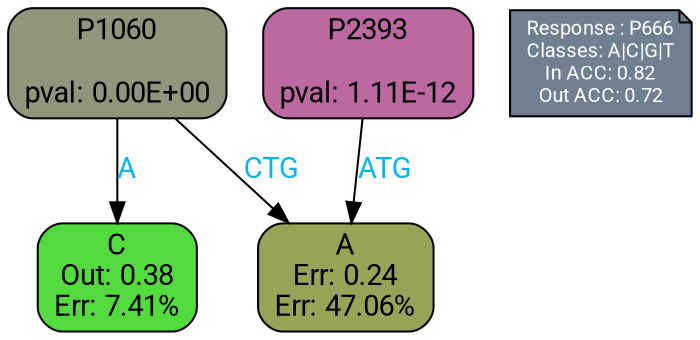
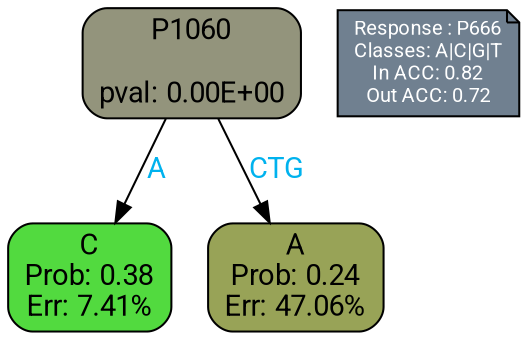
node "P2393 pval: 1.11E-12": removed
node "C Out: 0.38 Err: 7.41%": label "C Out: 0.38 Err: 7.41%" -> "C Prob: 0.38 Err: 7.41%"
node "A Err: 0.24 Err: 47.06%": label "A Err: 0.24 Err: 47.06%" -> "A Prob: 0.24 Err: 47.06%"
